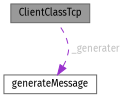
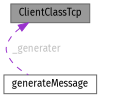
edge "ClientClassTcp" -> "generateMessage": reversed
